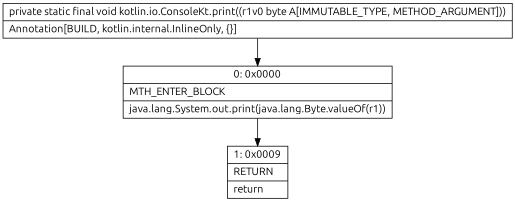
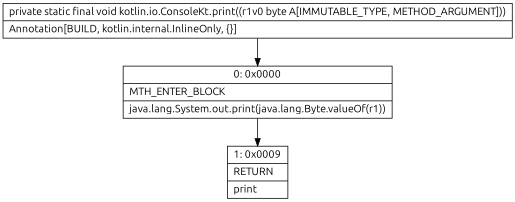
node "1: 0x0009": text "return" -> "print"
